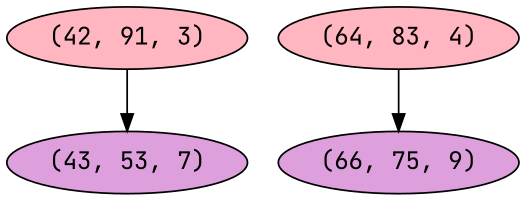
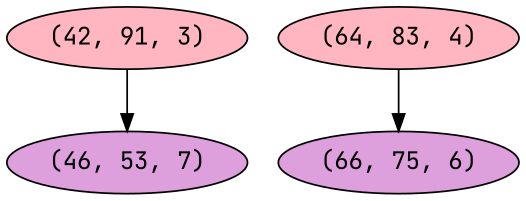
node "(43, 53, 7)": label "(43, 53, 7)" -> "(46, 53, 7)"
node "(66, 75, 9)": label "(66, 75, 9)" -> "(66, 75, 6)"
